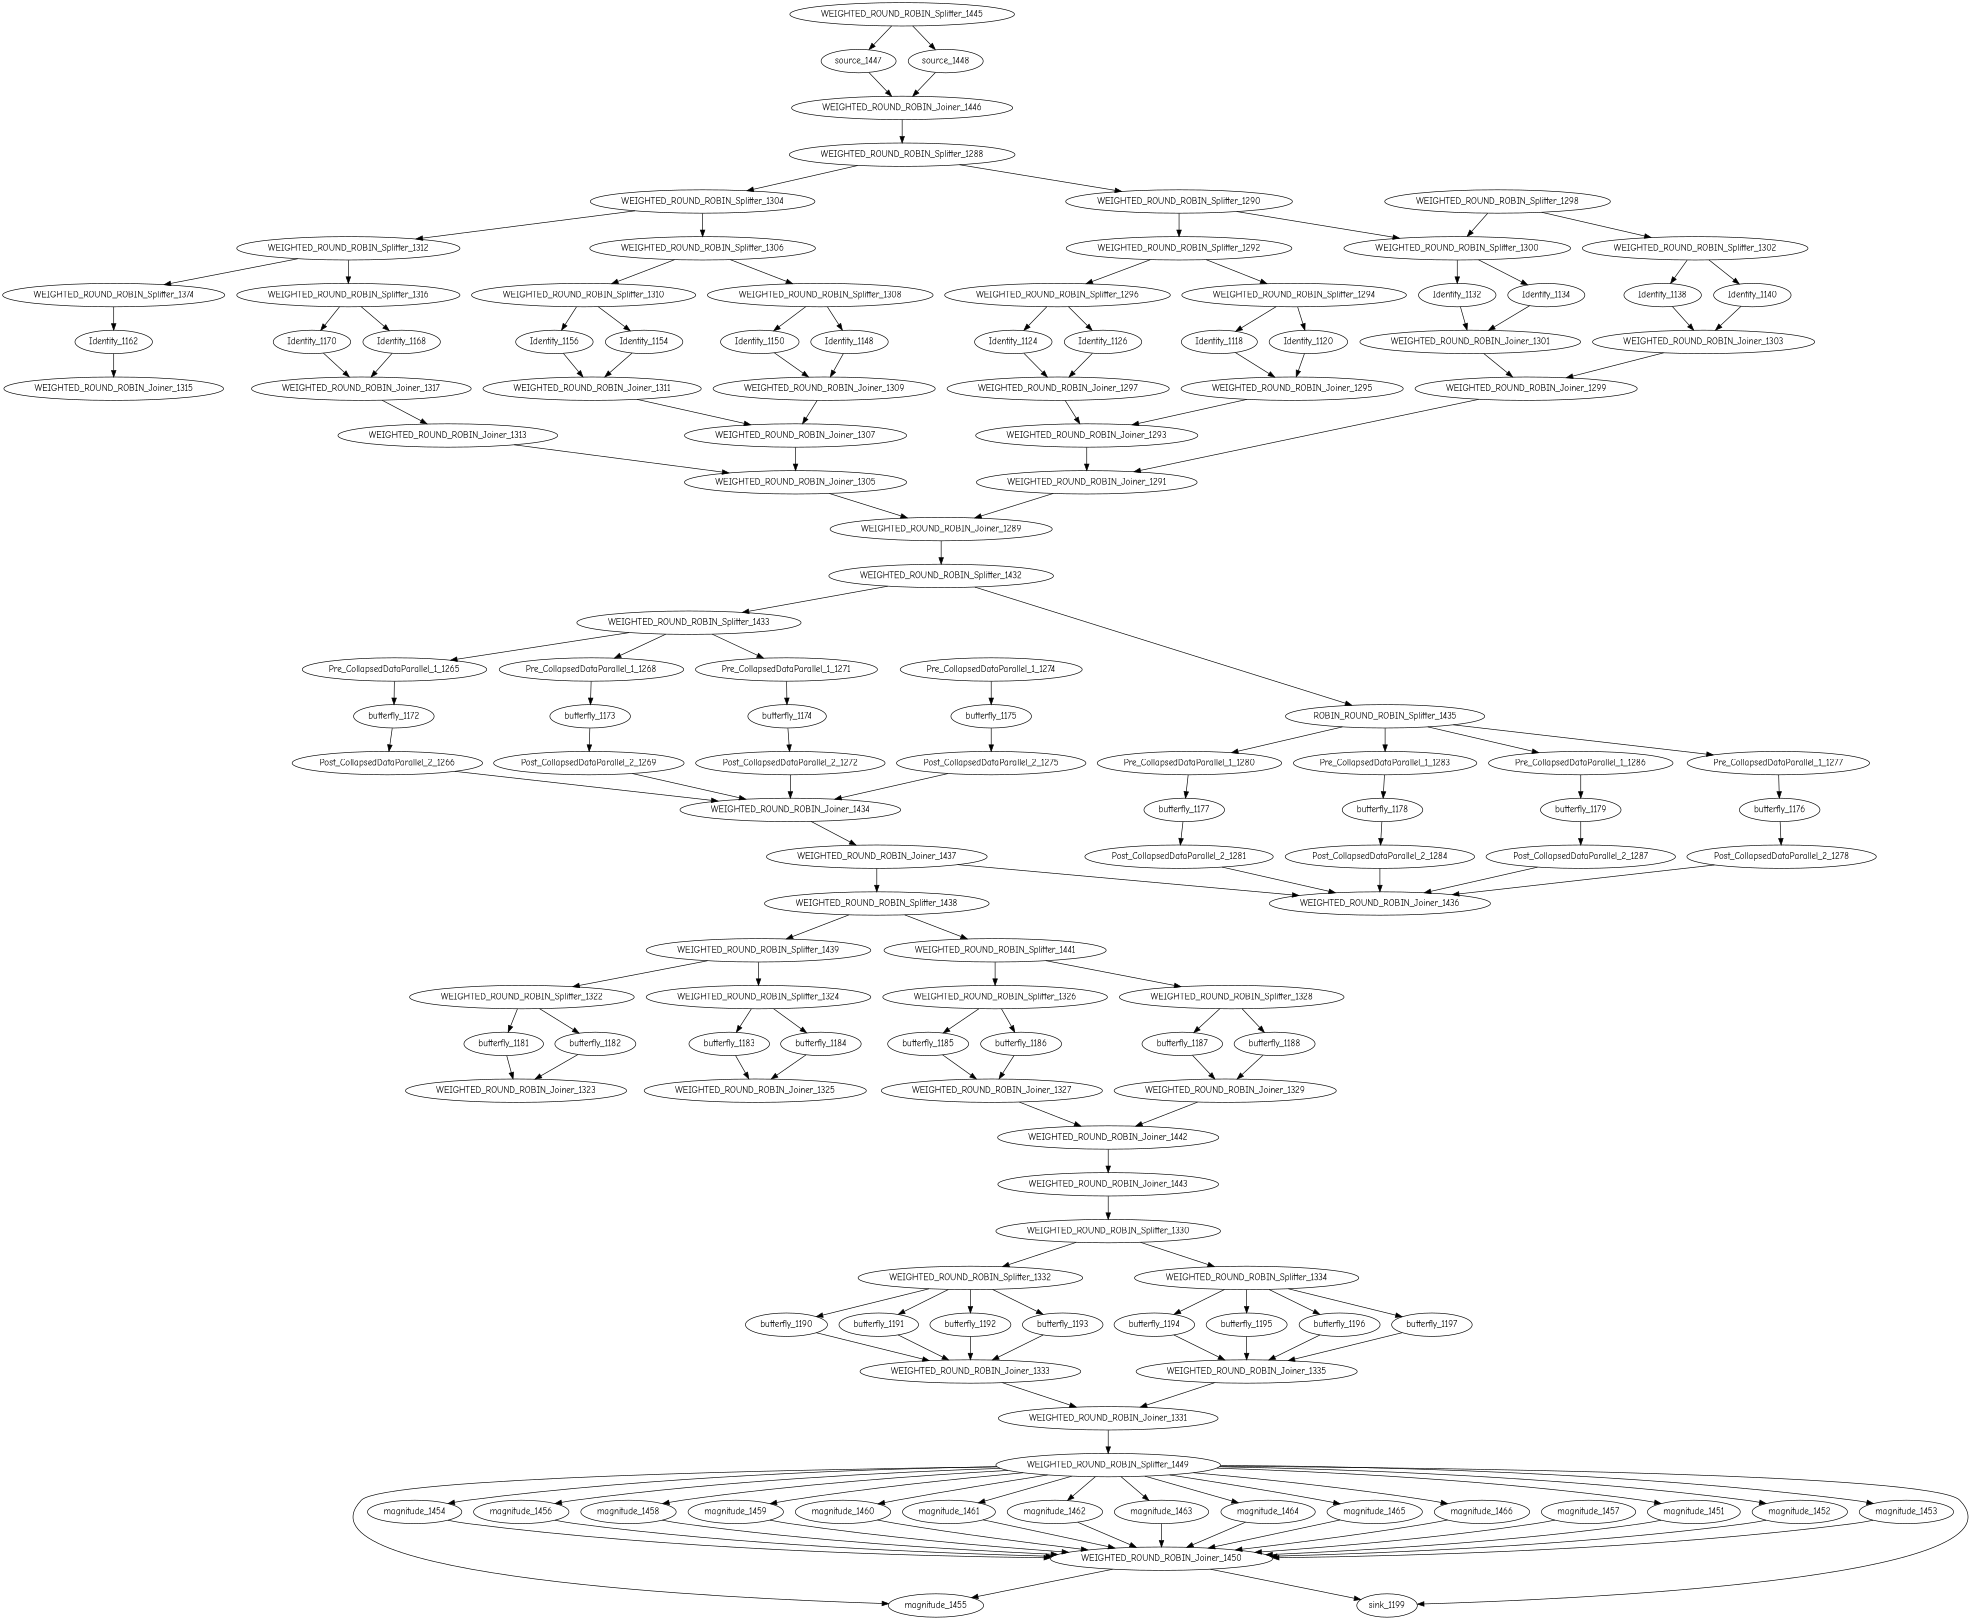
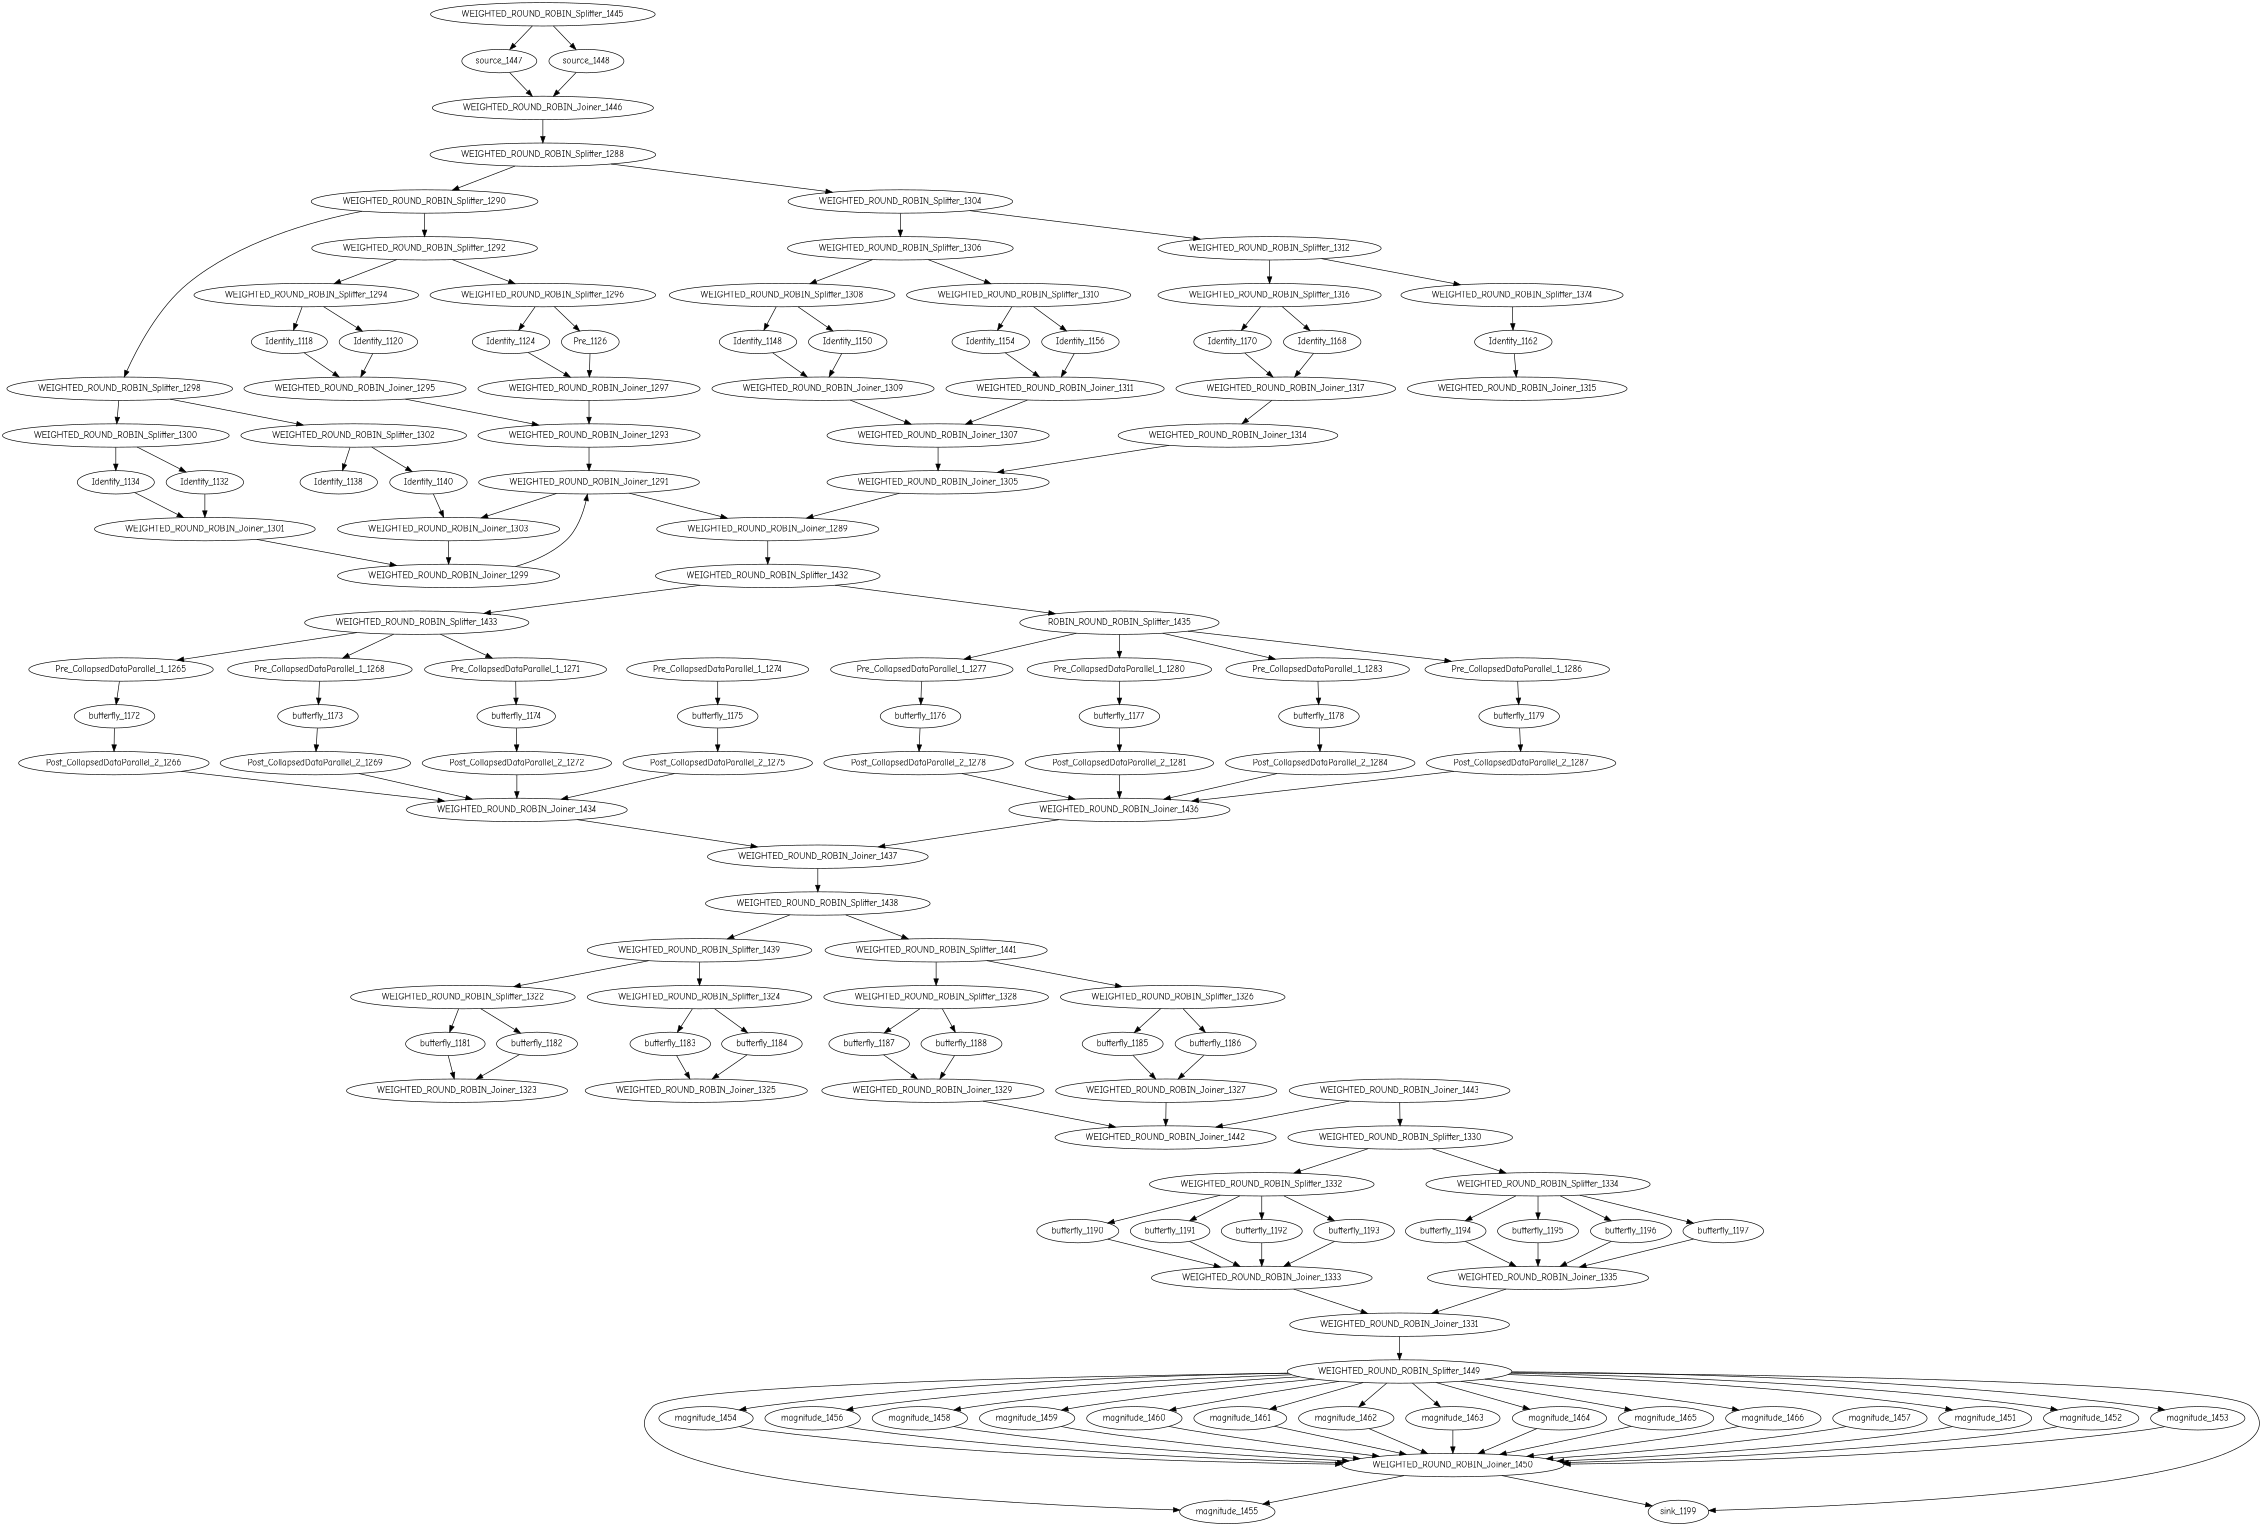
edge "WEIGHTED_ROUND_ROBIN_Splitter_1290" -> "WEIGHTED_ROUND_ROBIN_Splitter_1300": now "WEIGHTED_ROUND_ROBIN_Splitter_1290" -> "WEIGHTED_ROUND_ROBIN_Splitter_1298"
edge "Identity_1138" -> "WEIGHTED_ROUND_ROBIN_Joiner_1303": now "WEIGHTED_ROUND_ROBIN_Joiner_1291" -> "WEIGHTED_ROUND_ROBIN_Joiner_1303"
node "Identity_1126": label "Identity_1126" -> "Pre_1126"
node "WEIGHTED_ROUND_ROBIN_Joiner_1313": label "WEIGHTED_ROUND_ROBIN_Joiner_1313" -> "WEIGHTED_ROUND_ROBIN_Joiner_1314"
edge "WEIGHTED_ROUND_ROBIN_Joiner_1437" -> "WEIGHTED_ROUND_ROBIN_Joiner_1436": reversed
edge "WEIGHTED_ROUND_ROBIN_Joiner_1442" -> "WEIGHTED_ROUND_ROBIN_Joiner_1443": reversed
